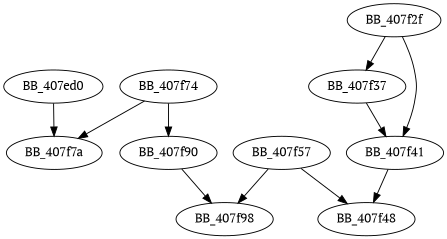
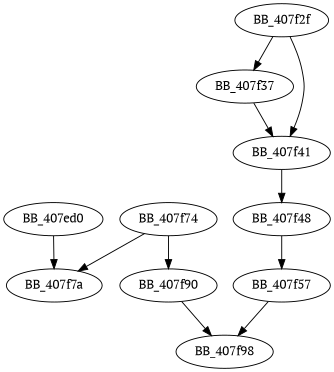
edge "BB_407f57" -> "BB_407f48": reversed
